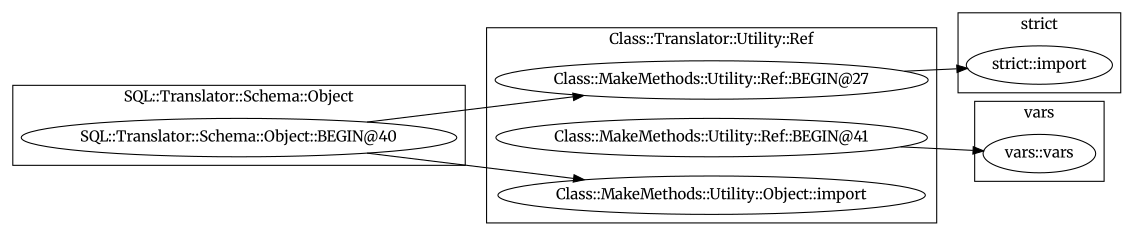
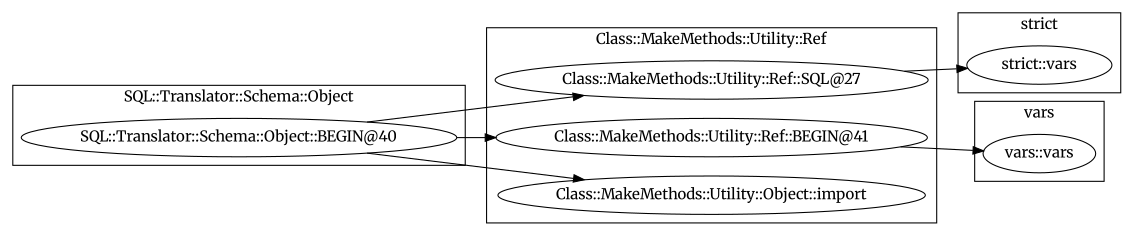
cluster "Class::Translator::Utility::Ref": label "Class::Translator::Utility::Ref" -> "Class::MakeMethods::Utility::Ref"
node "strict::import": label "strict::import" -> "strict::vars"
node "Class::MakeMethods::Utility::Ref::BEGIN@27": label "Class::MakeMethods::Utility::Ref::BEGIN@27" -> "Class::MakeMethods::Utility::Ref::SQL@27"
edge "SQL::Translator::Schema::Object::BEGIN@40" -> "Class::MakeMethods::Utility::Ref::BEGIN@41": added
